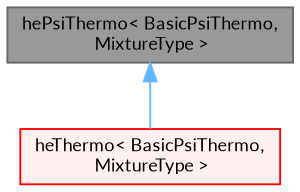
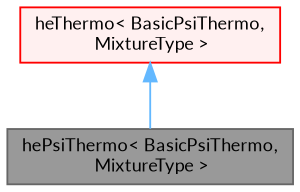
edge "heThermo< BasicPsiThermo, MixtureType >" -> "hePsiThermo< BasicPsiThermo, MixtureType >": reversed
